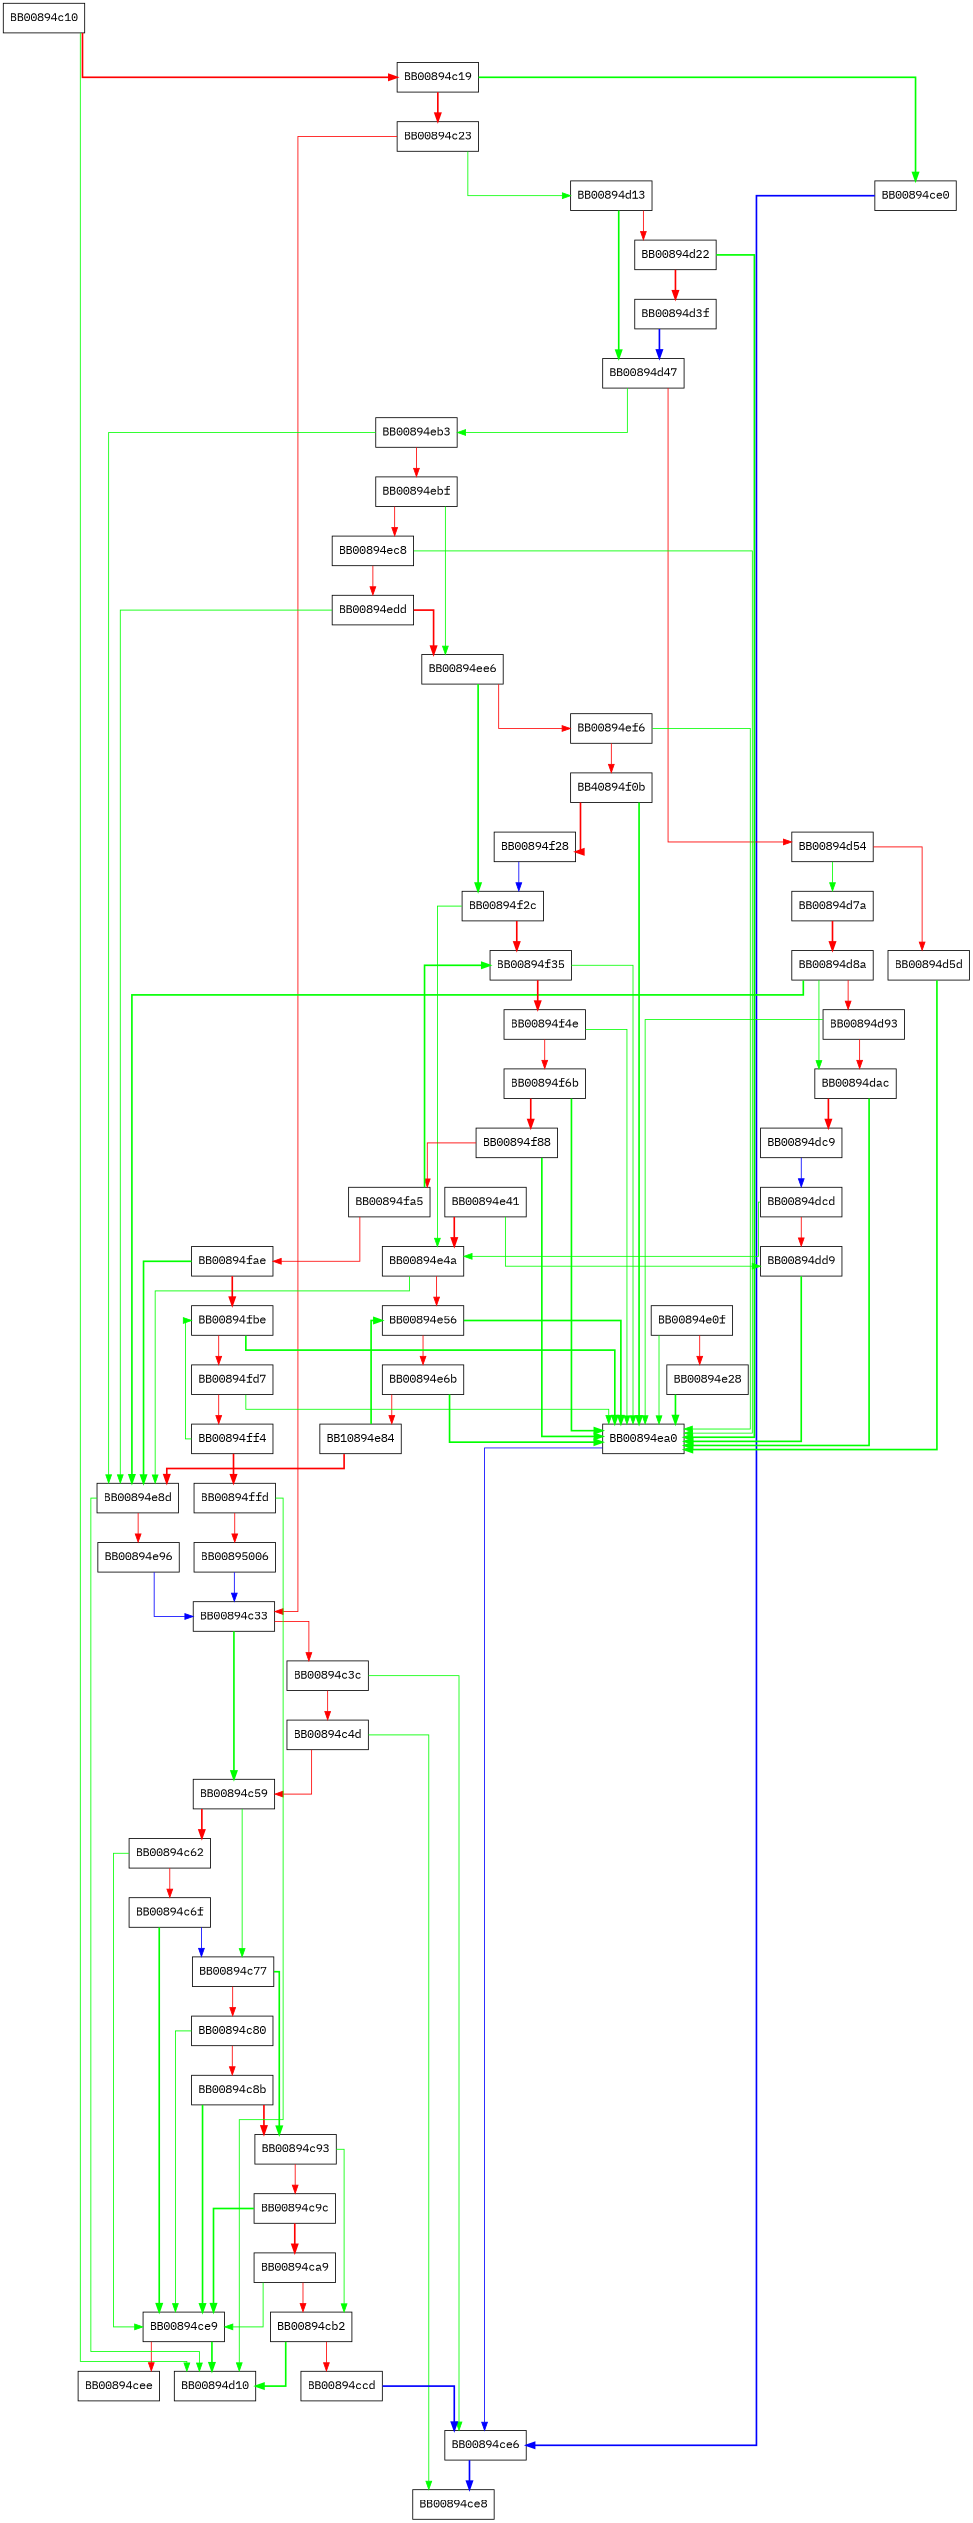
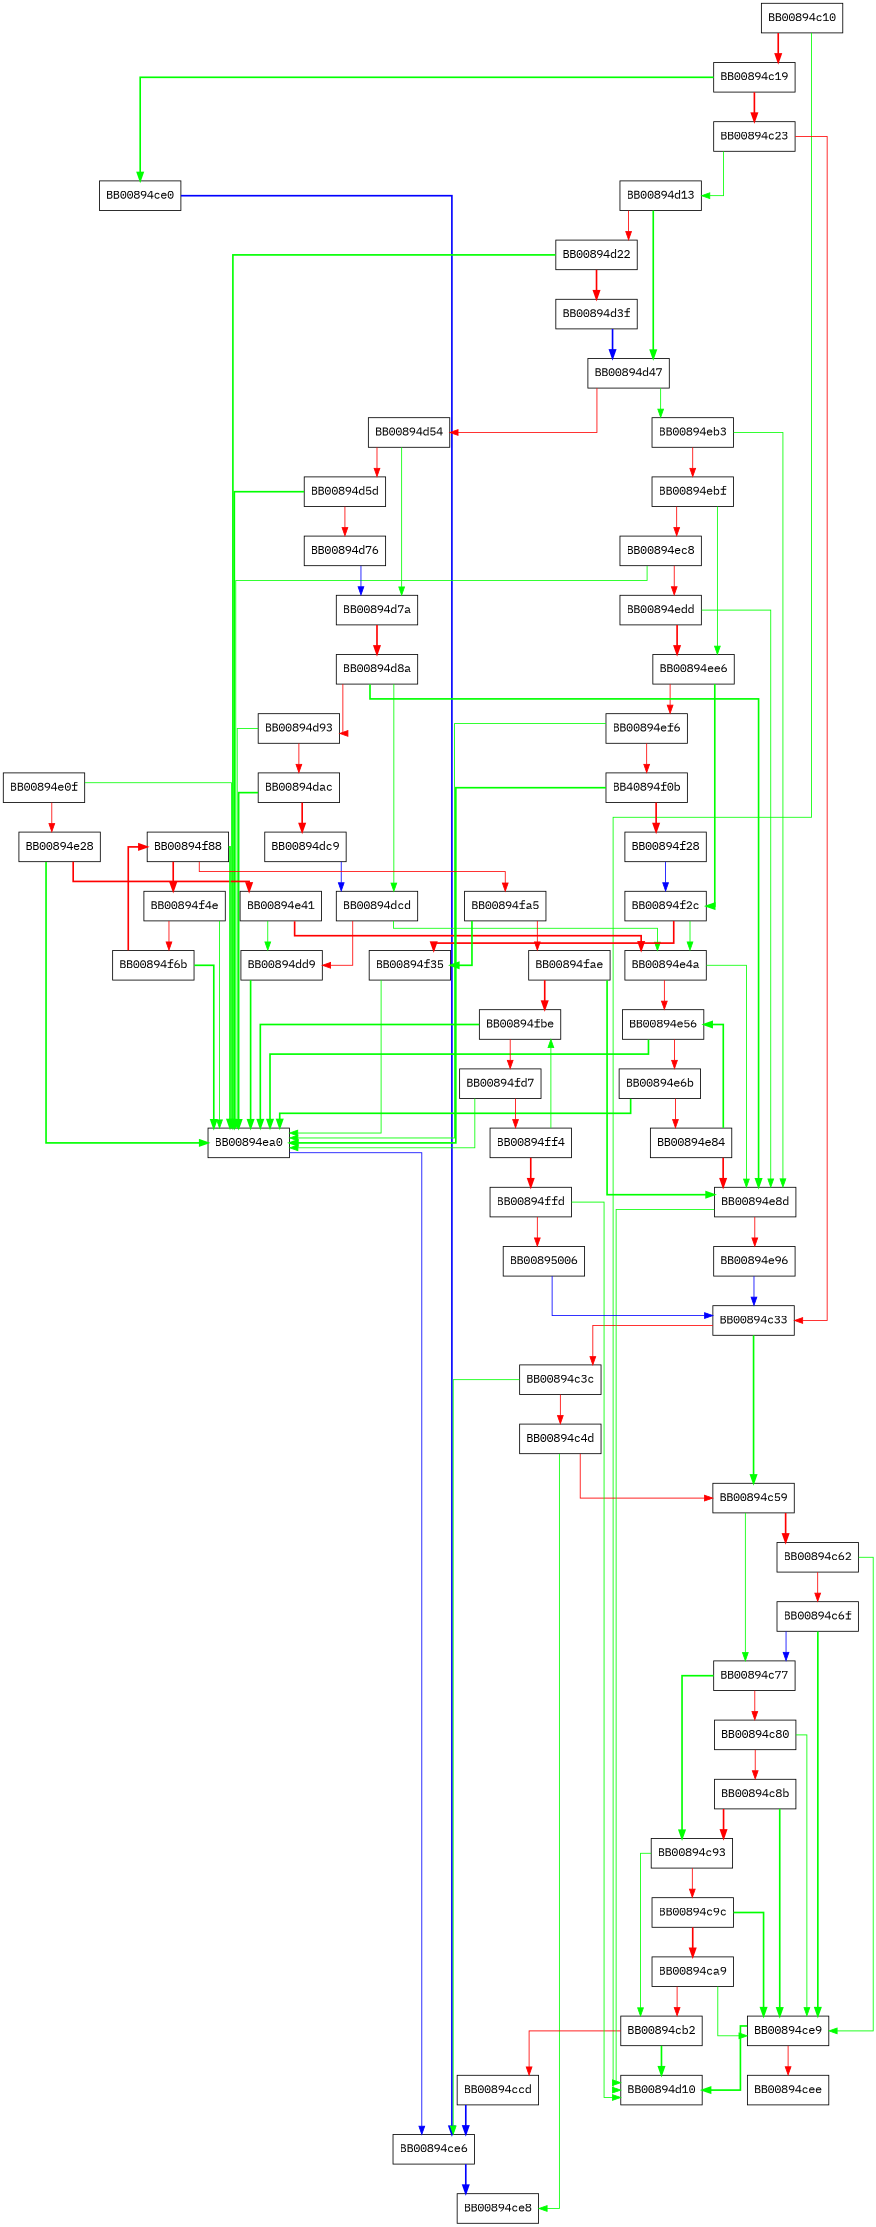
node "BB00894d76": added
edge "BB00894e28" -> "BB00894e41": added
edge "BB00894f35" -> "BB00894f4e": now "BB00894f88" -> "BB00894f4e"
edge "BB00894d8a" -> "BB00894dac": now "BB00894d8a" -> "BB00894dcd"
node "BB10894e84": label "BB10894e84" -> "BB00894e84"
